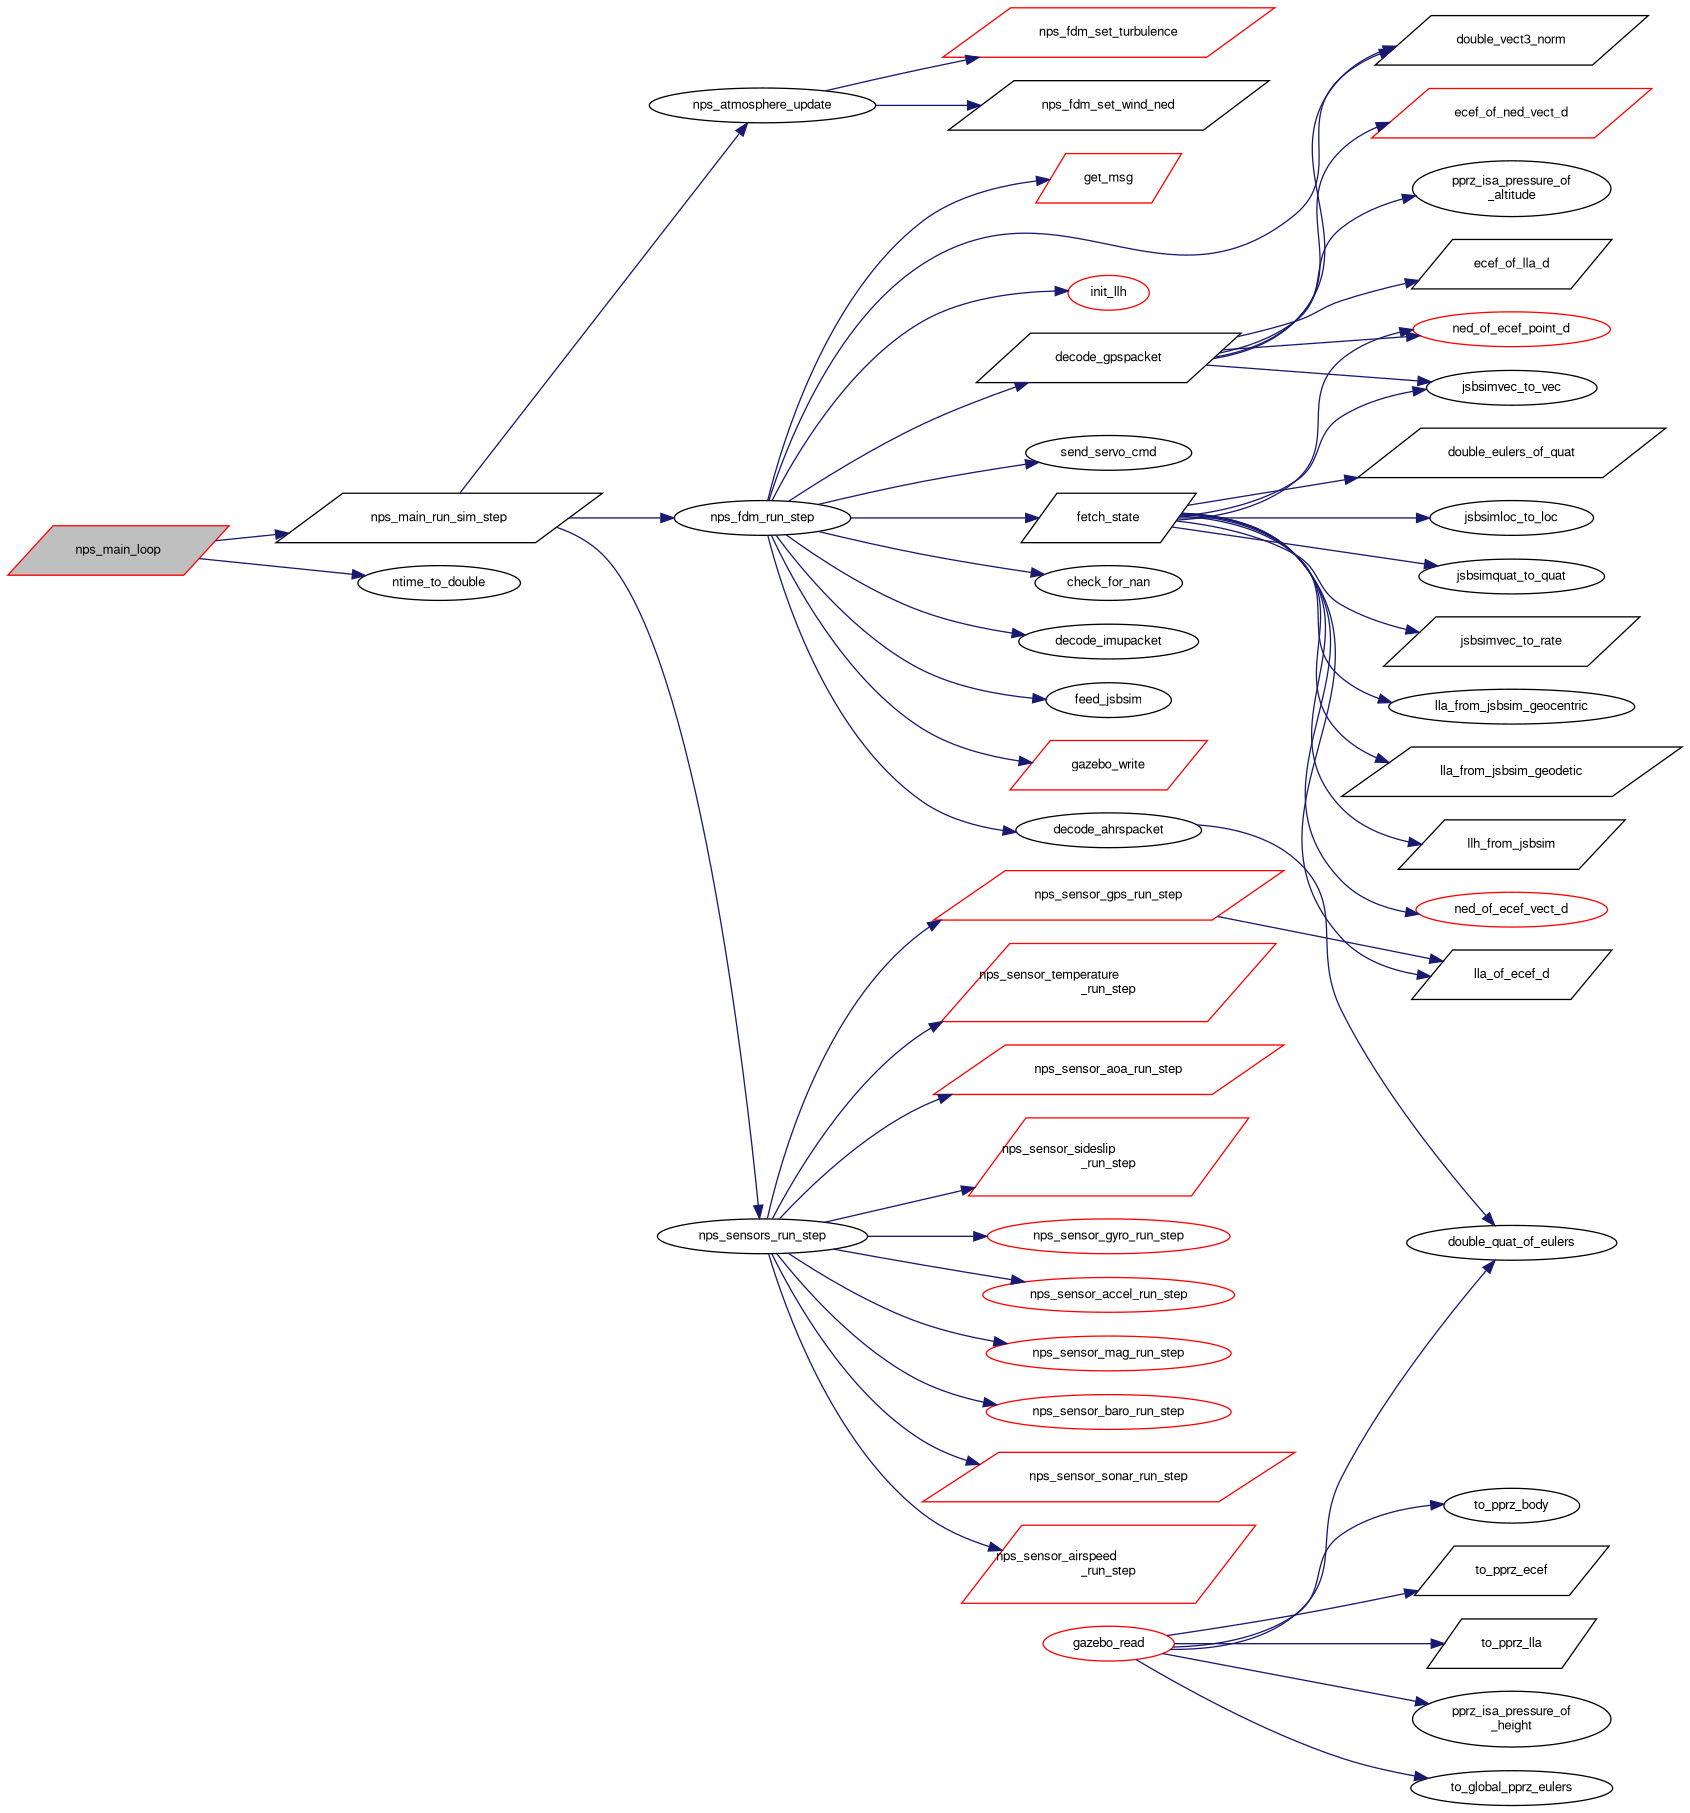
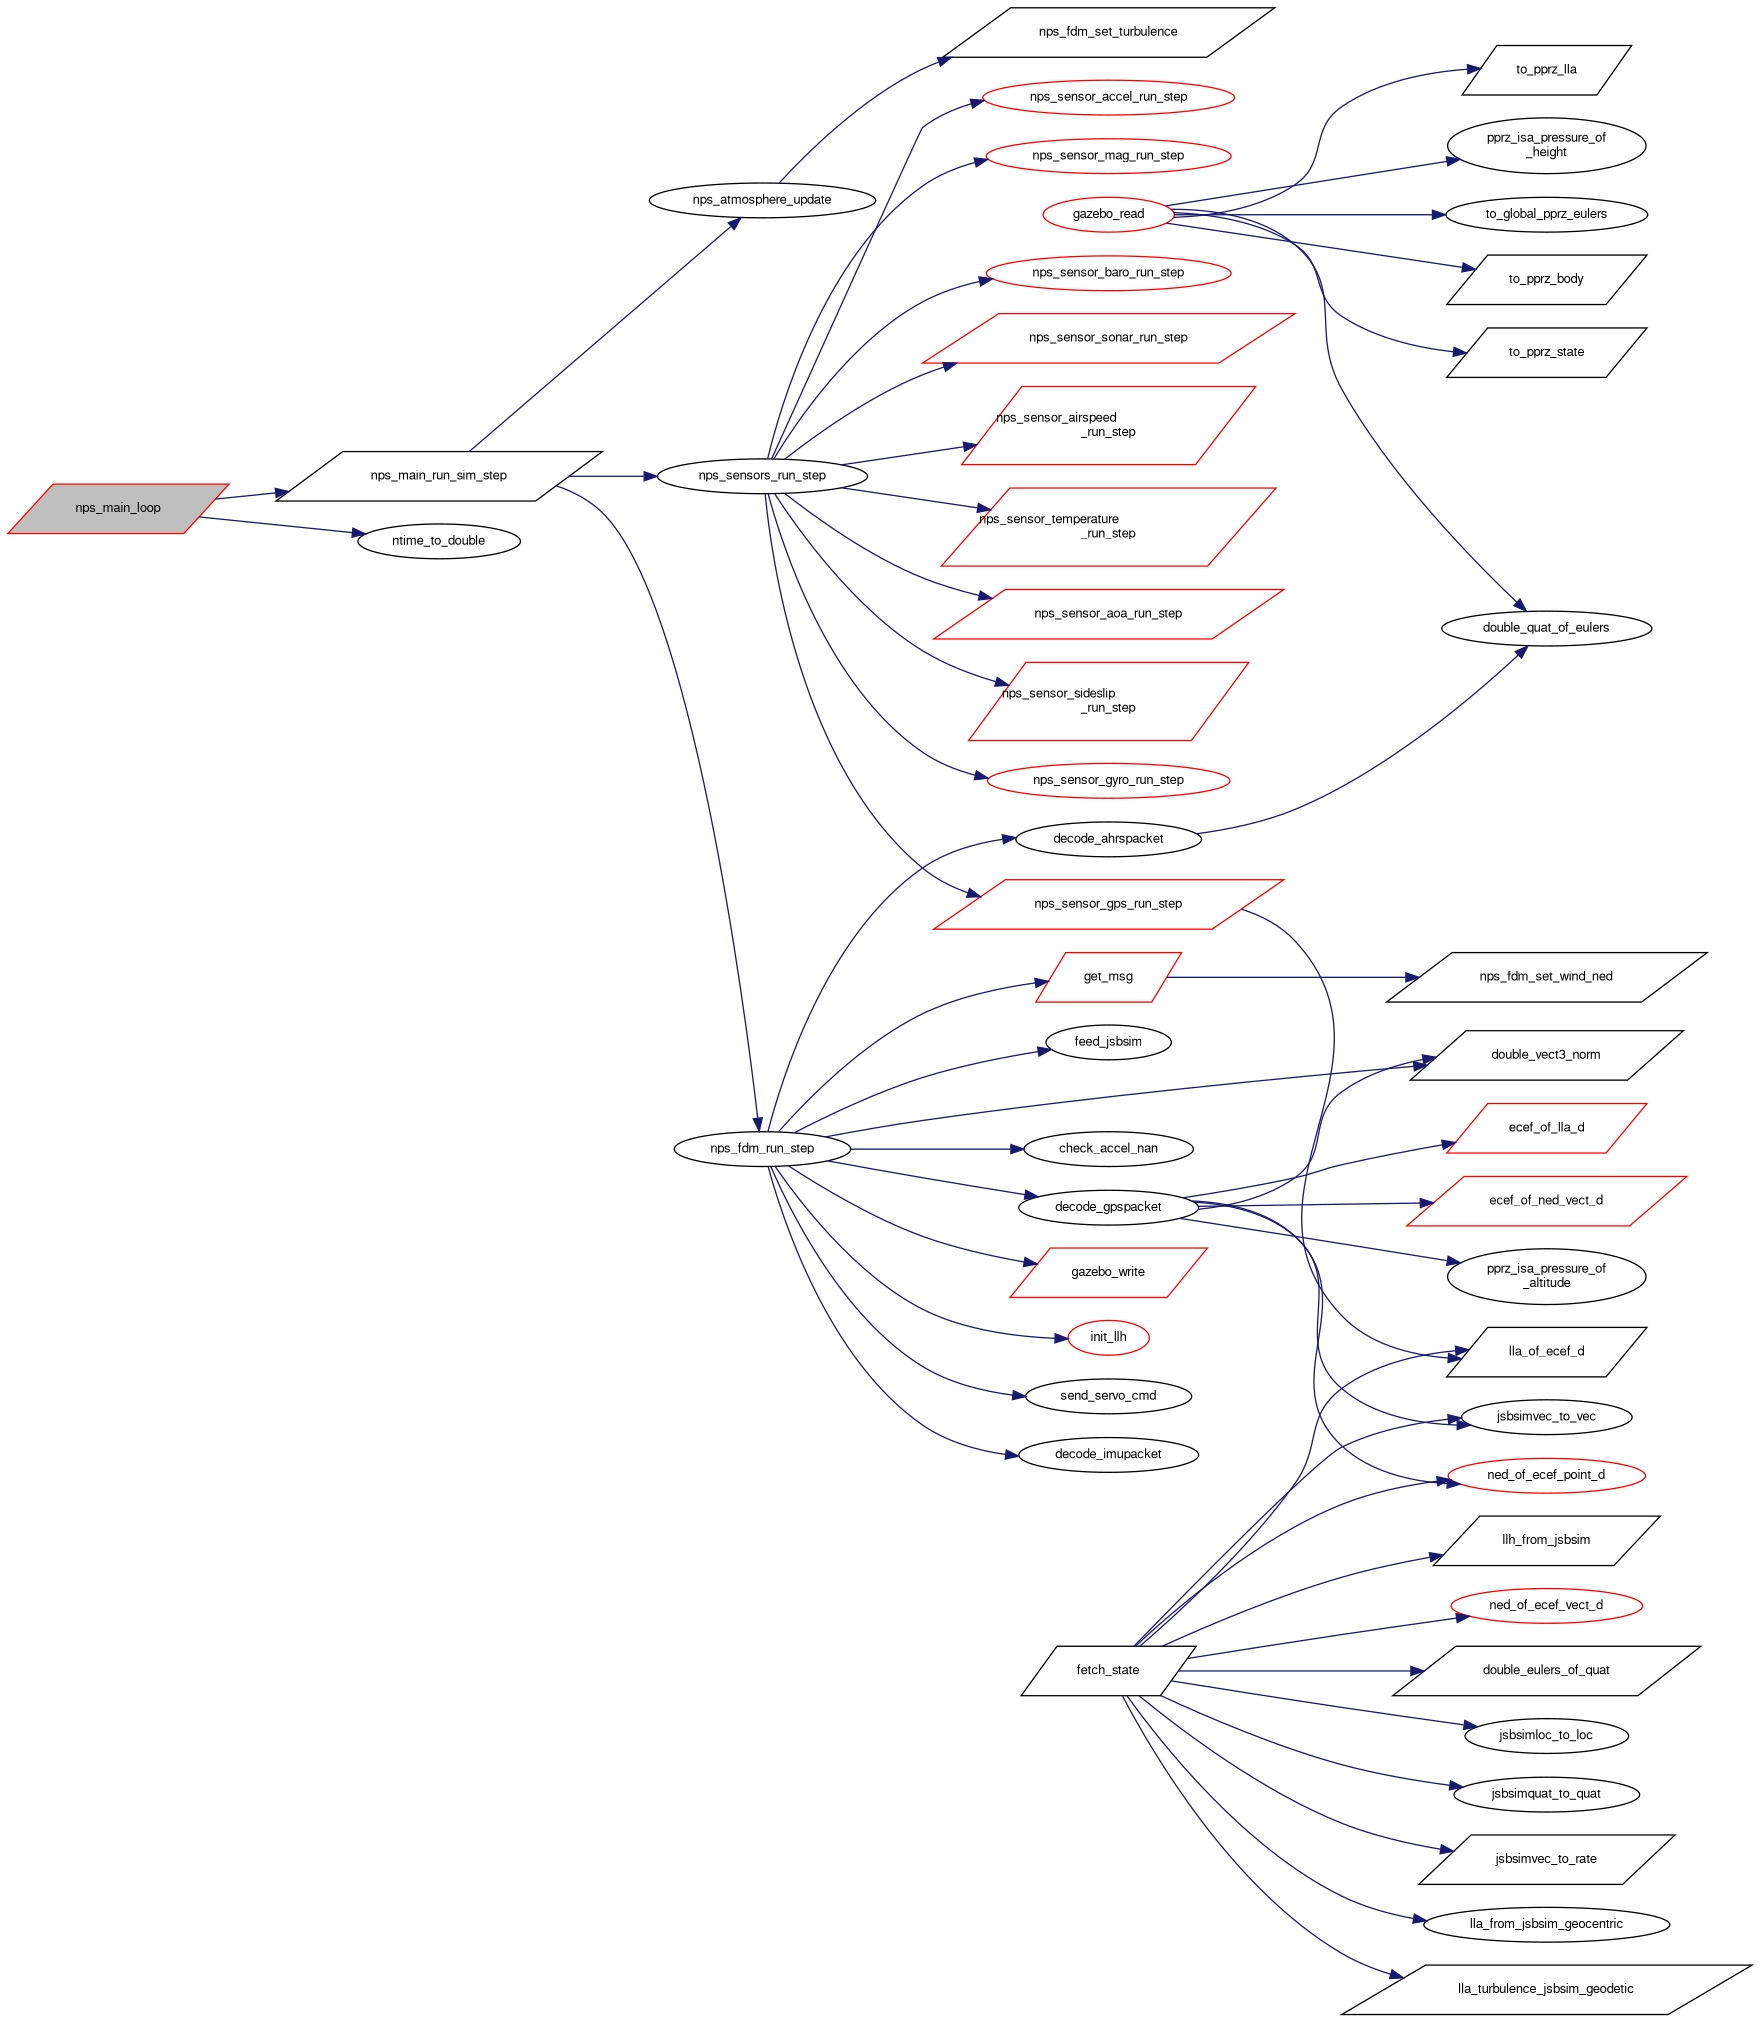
node "nps_fdm_set_turbulence": color red -> black
edge "nps_atmosphere_update" -> "nps_fdm_set_wind_ned": now "get_msg" -> "nps_fdm_set_wind_ned"
node "ecef_of_lla_d": color black -> red
node "decode_gpspacket": shape parallelogram -> ellipse
edge "nps_fdm_run_step" -> "fetch_state": removed
node "check_for_nan": label "check_for_nan" -> "check_accel_nan"
node "lla_from_jsbsim_geodetic": label "lla_from_jsbsim_geodetic" -> "lla_turbulence_jsbsim_geodetic"
node "to_pprz_body": shape ellipse -> parallelogram
node "to_pprz_ecef": label "to_pprz_ecef" -> "to_pprz_state"
